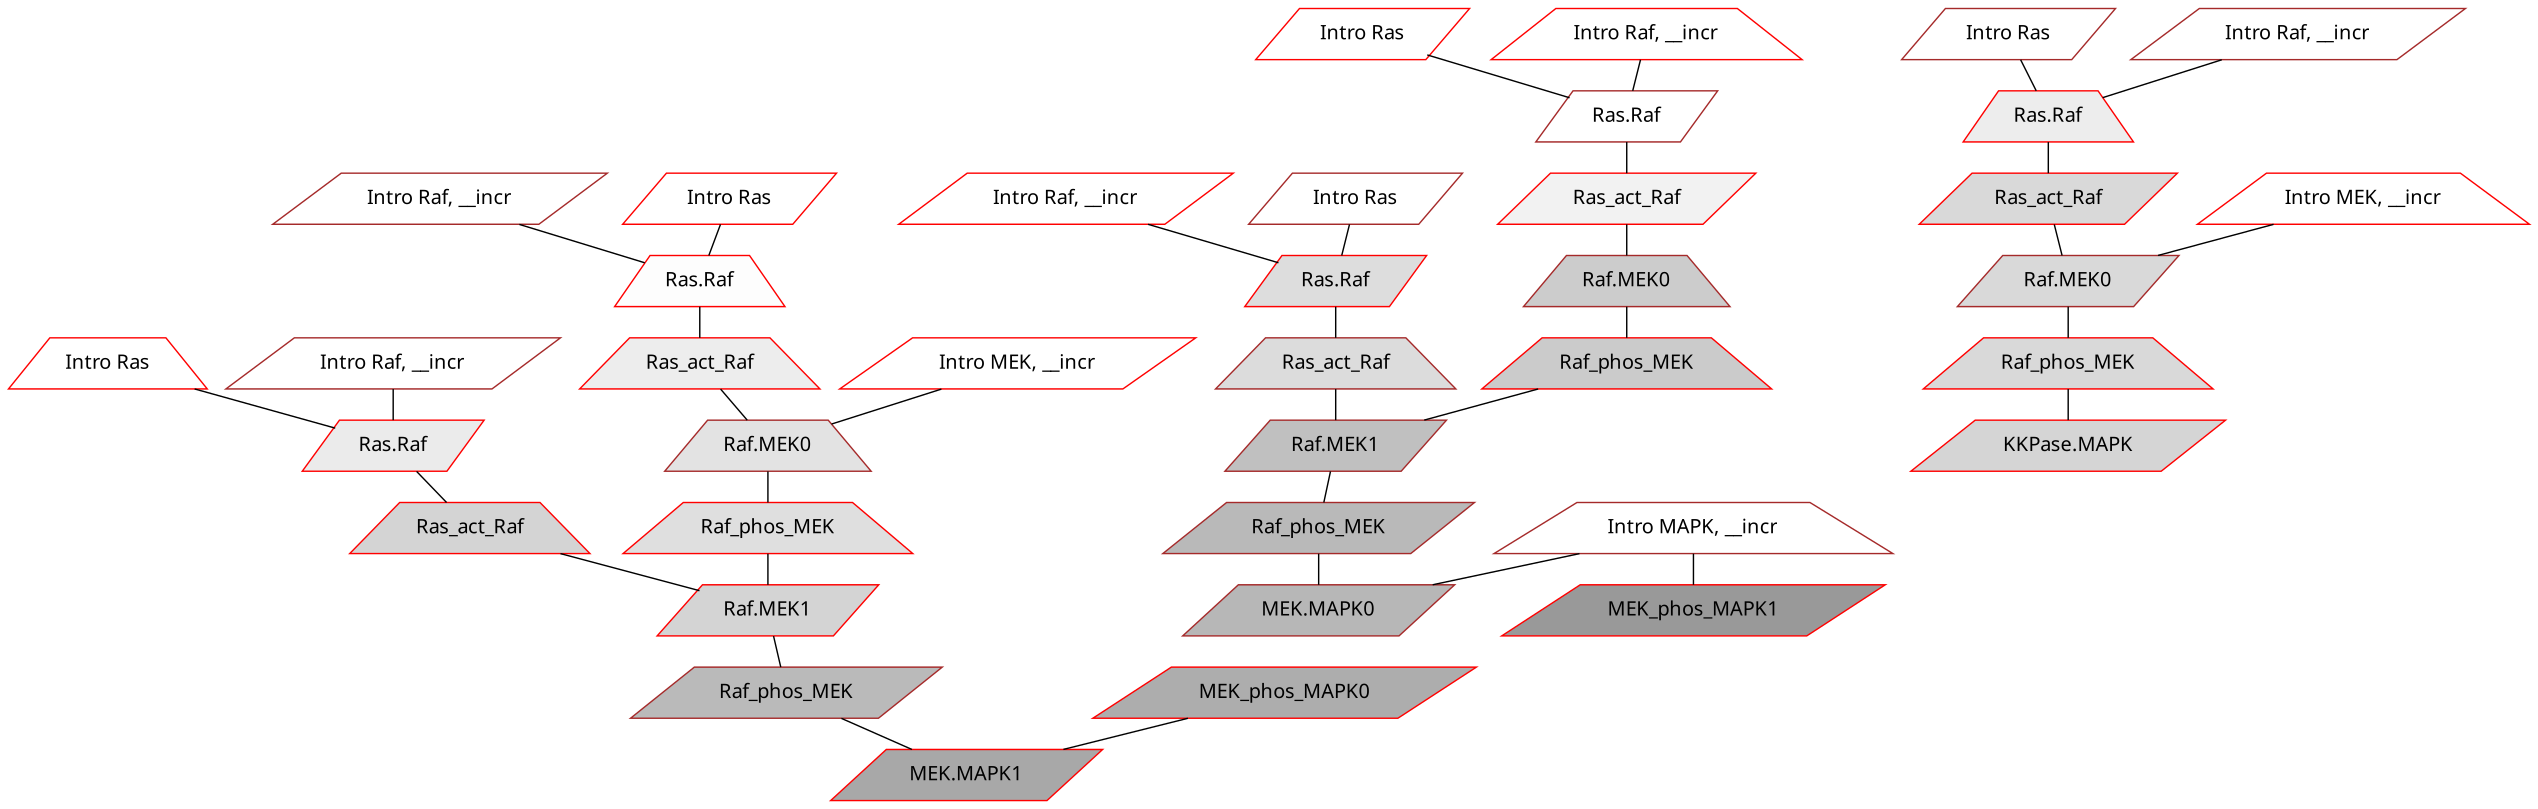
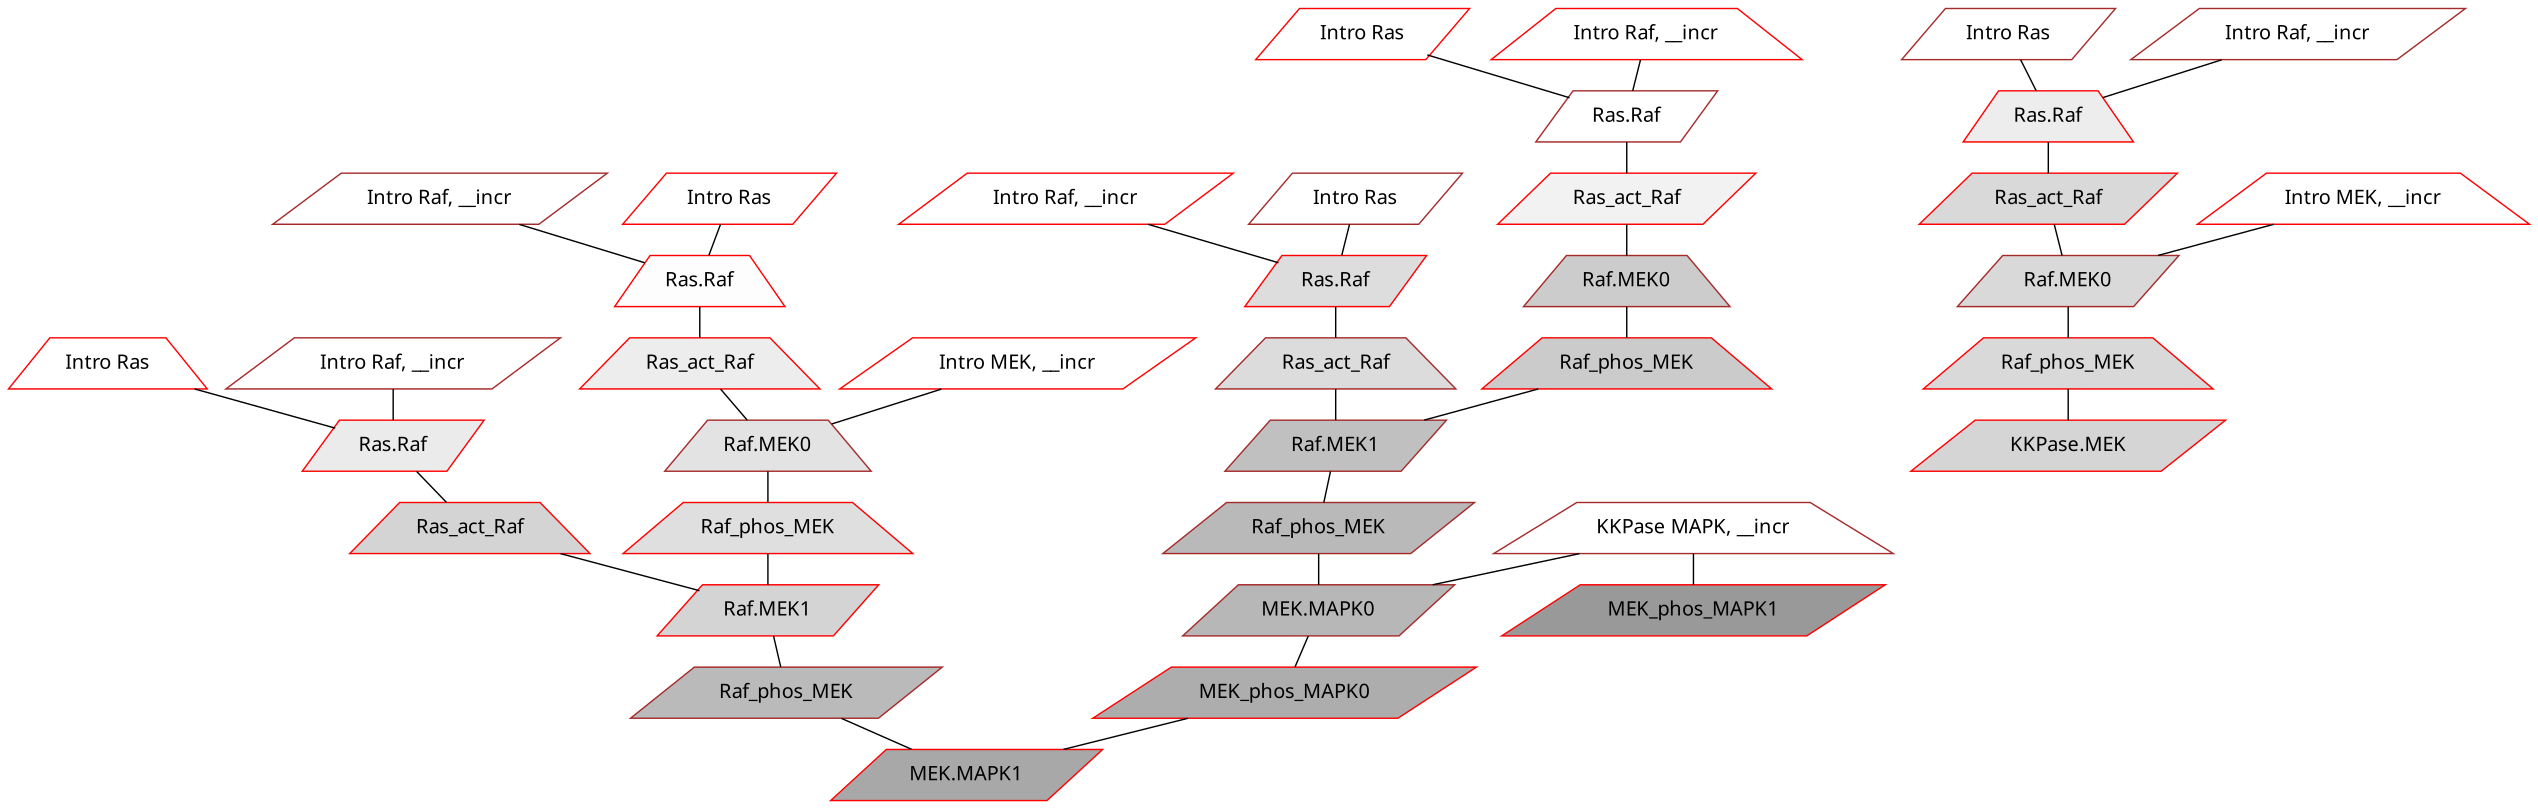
node "KKPase.MAPK": label "KKPase.MAPK" -> "KKPase.MEK"
node "Intro MAPK, __incr": label "Intro MAPK, __incr" -> "KKPase MAPK, __incr"
edge "MEK.MAPK0" -- "MEK_phos_MAPK0": added
